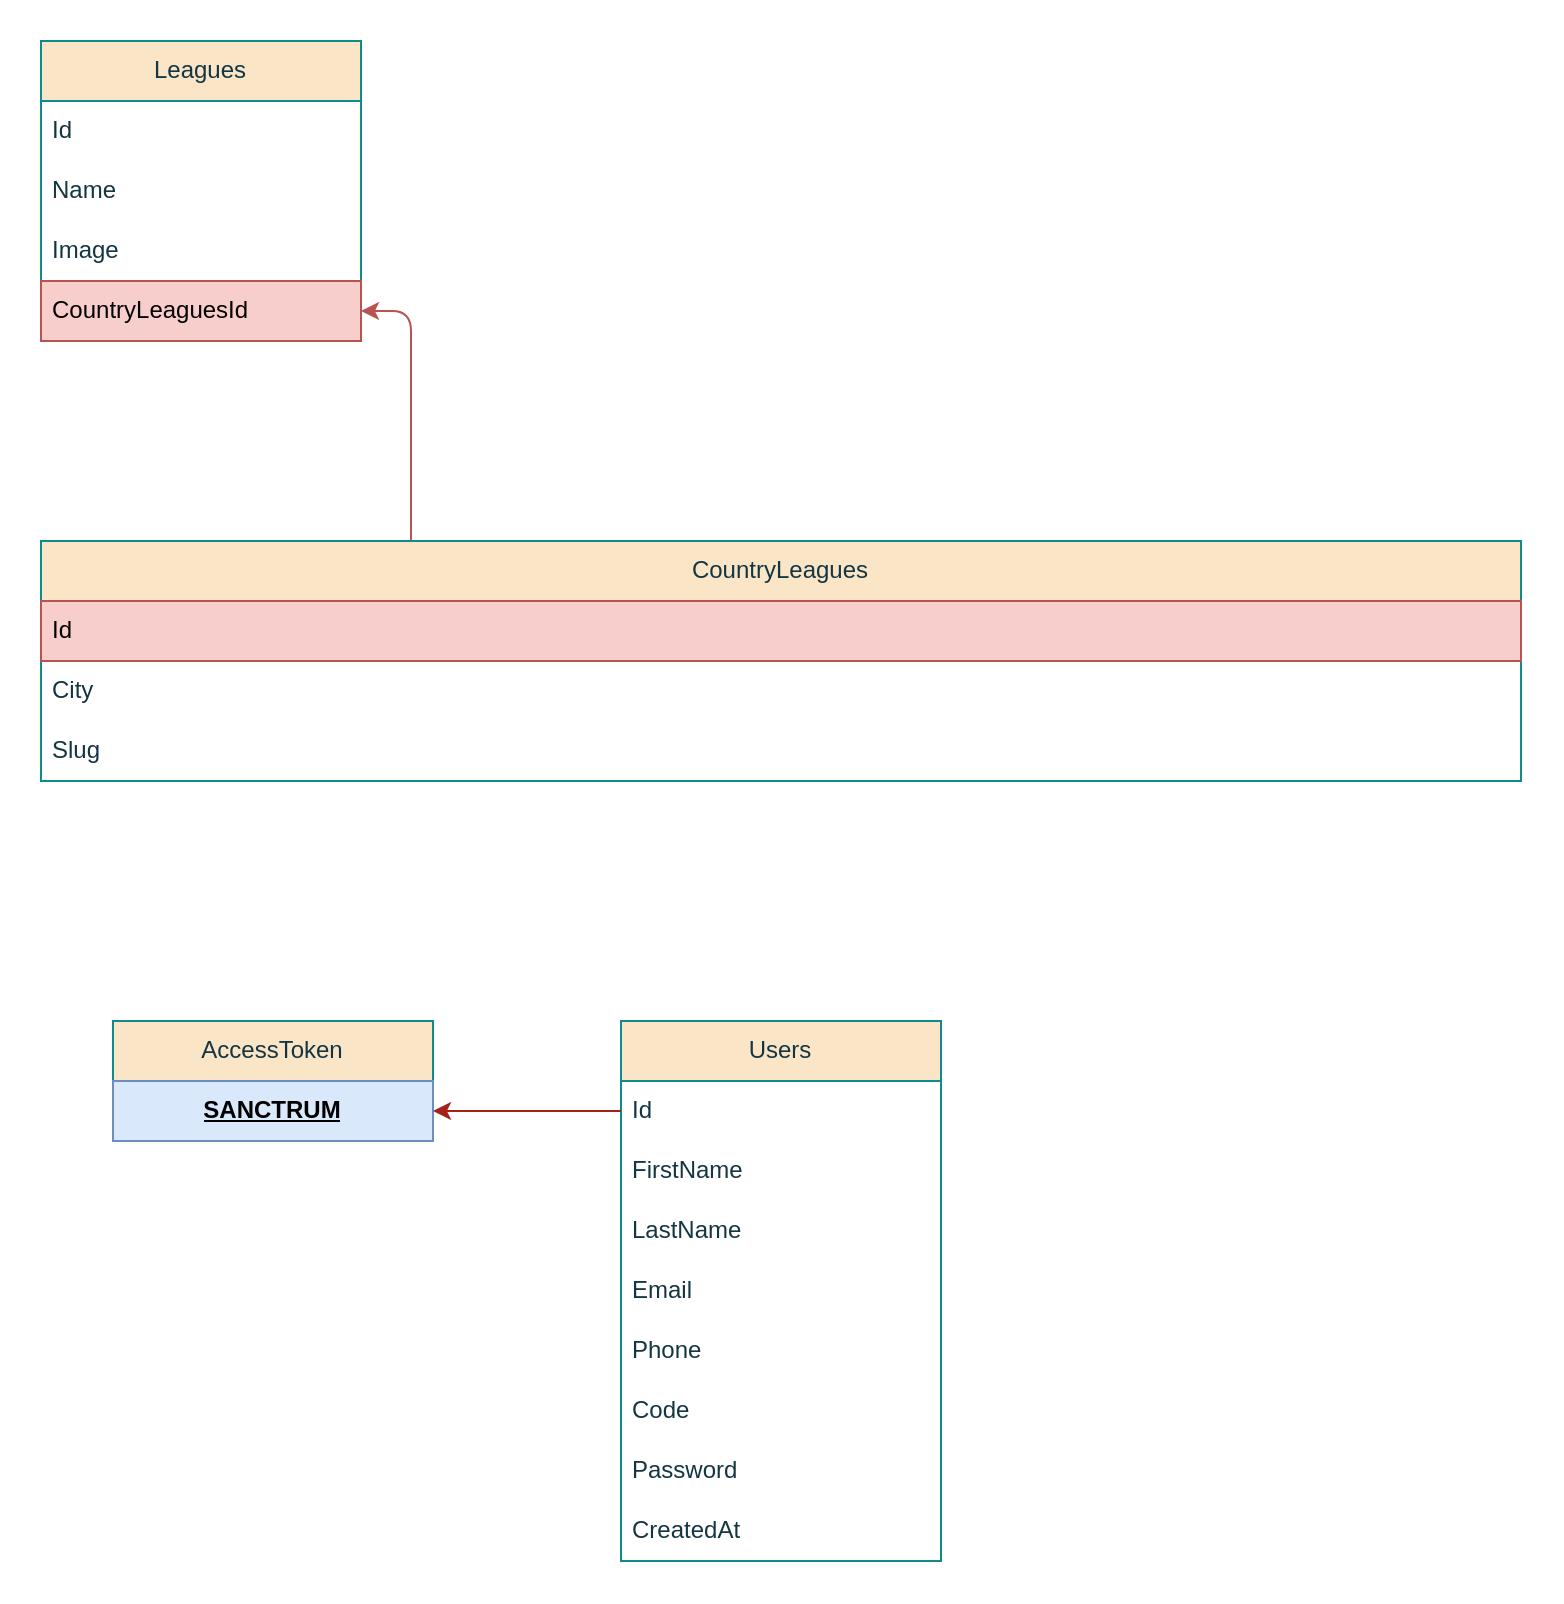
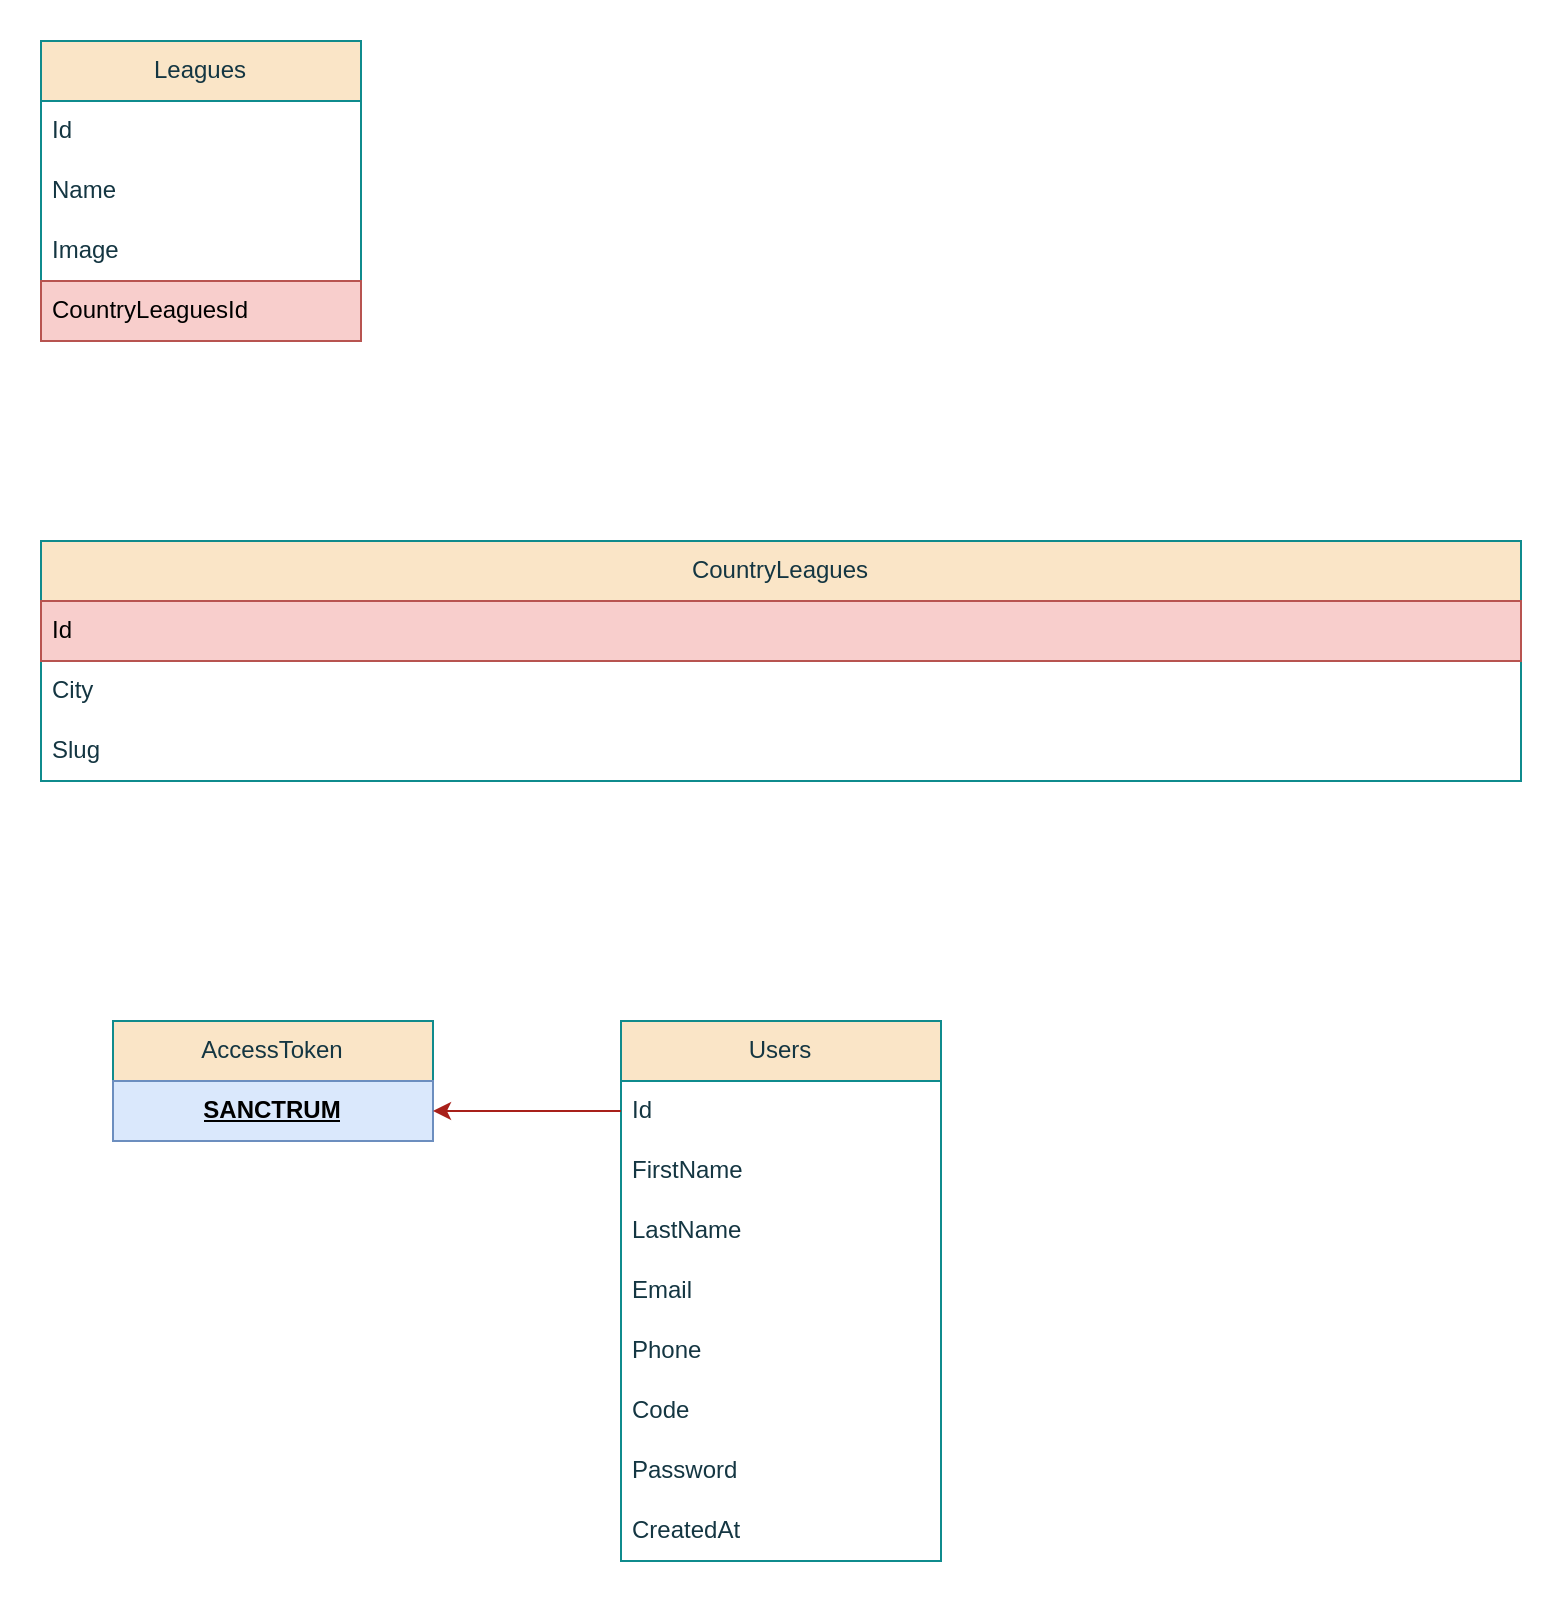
edge "CountryLeagues" -> "CountryLeaguesId": removed
